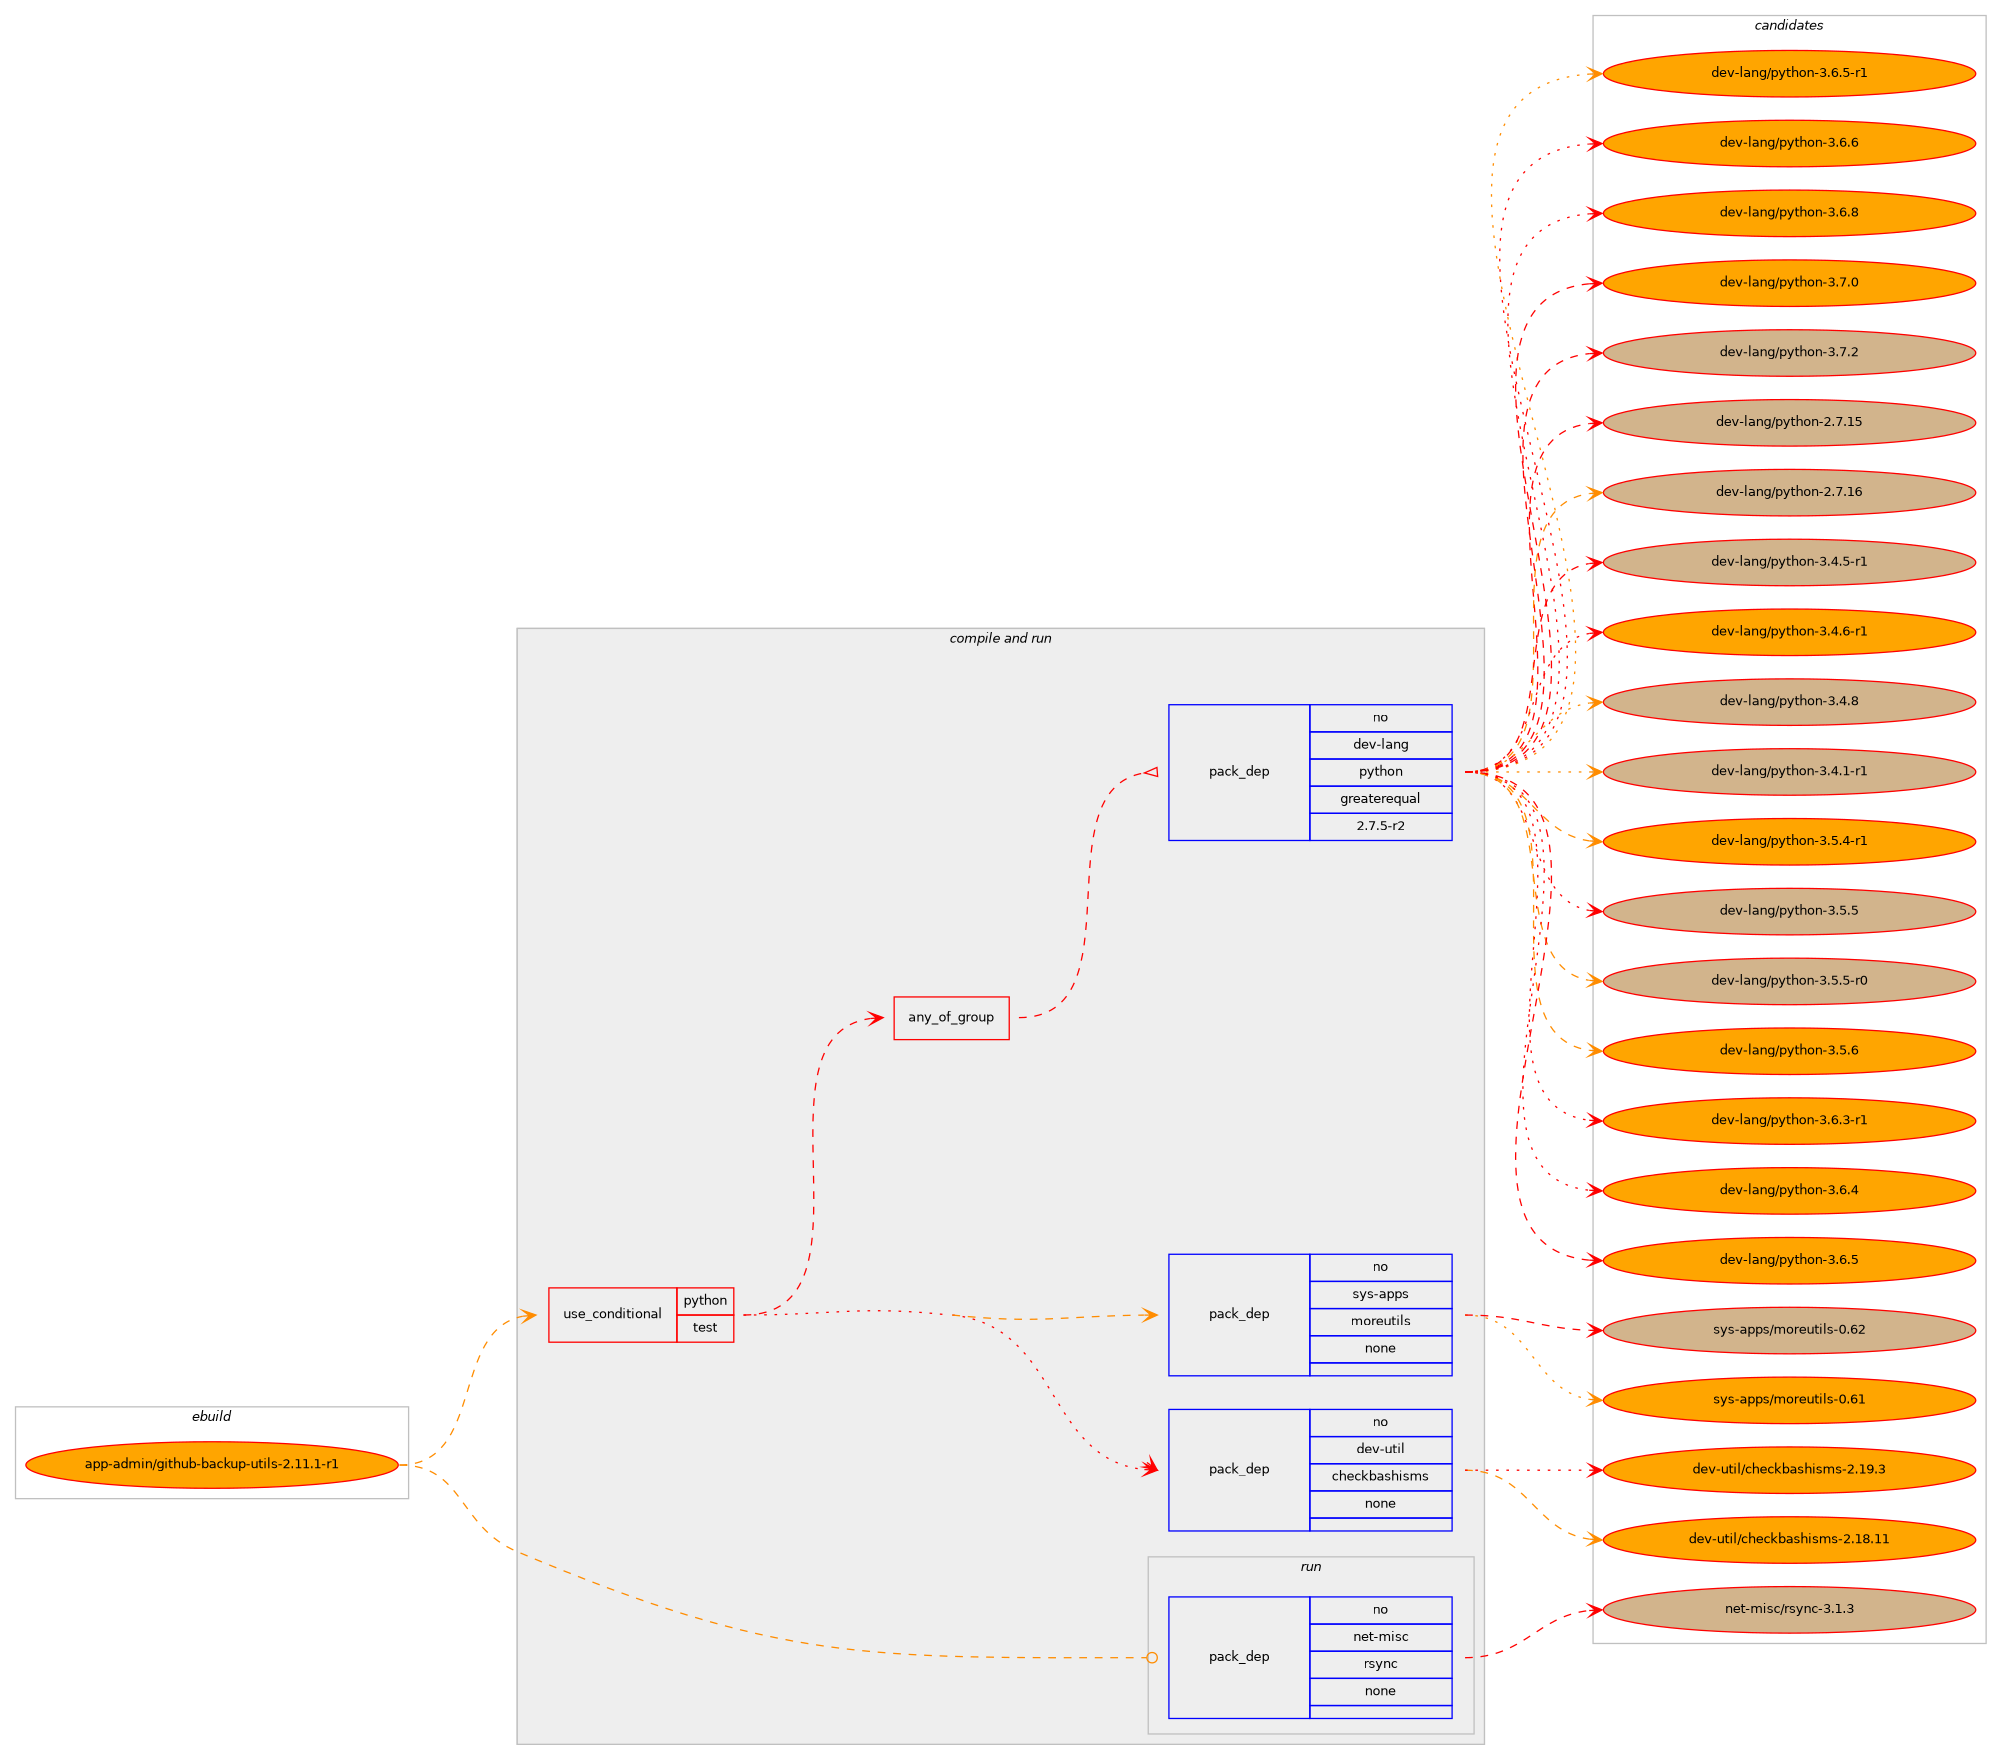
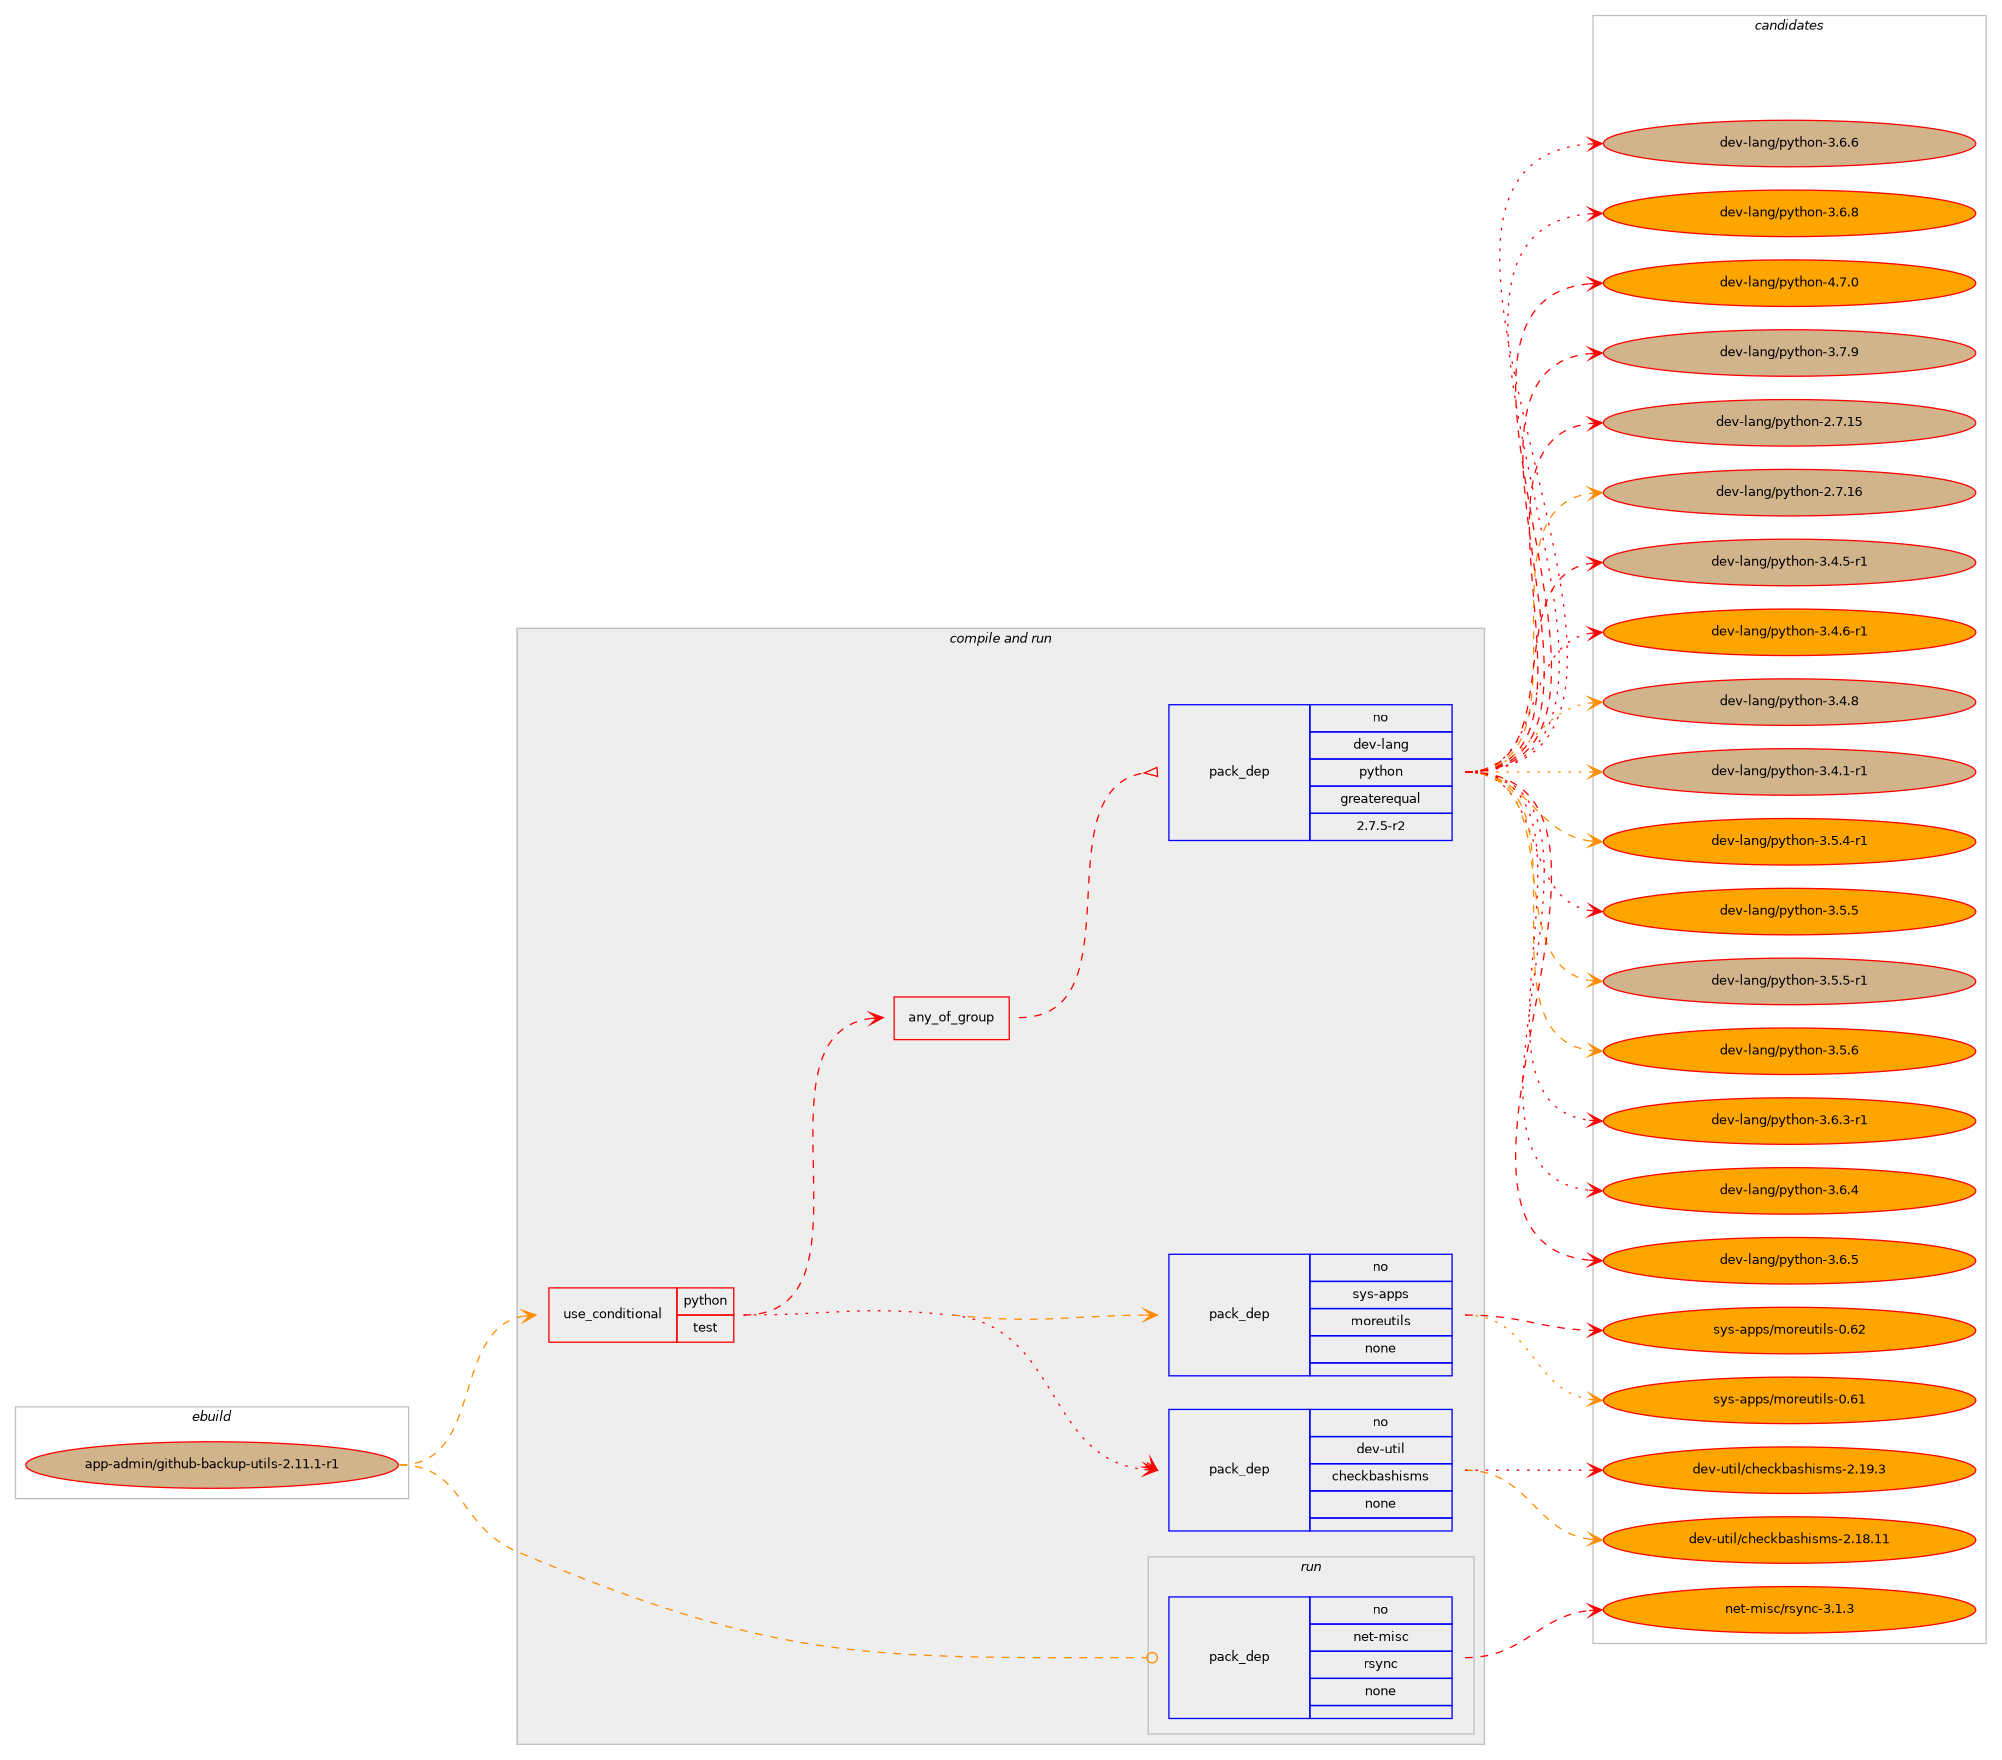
node "dev-lang/python-3.6.5-r1": removed
node "dev-lang/python-3.6.6": fillcolor orange -> tan
node "dev-lang/python-3.7.0": label "dev-lang/python-3.7.0" -> "dev-lang/python-4.7.0"
node "dev-lang/python-3.7.2": label "dev-lang/python-3.7.2" -> "dev-lang/python-3.7.9"
node "dev-lang/python-3.5.5": fillcolor tan -> orange
node "dev-lang/python-3.5.5-r0": label "dev-lang/python-3.5.5-r0" -> "dev-lang/python-3.5.5-r1"
node "sys-apps/moreutils-0.62": fillcolor tan -> orange
node "app-admin/github-backup-utils-2.11.1-r1": fillcolor orange -> tan
node "net-misc/rsync-3.1.3": fillcolor tan -> orange
